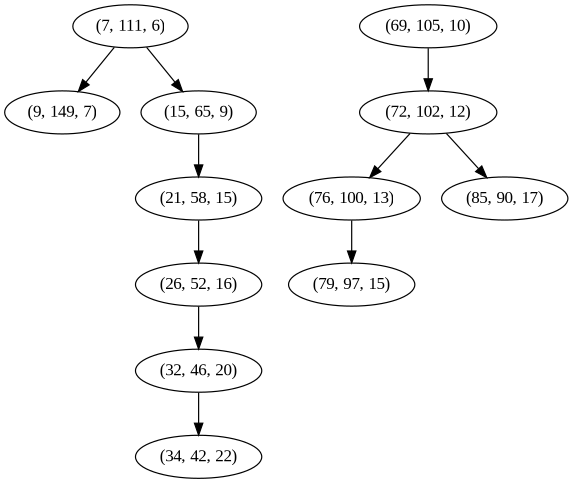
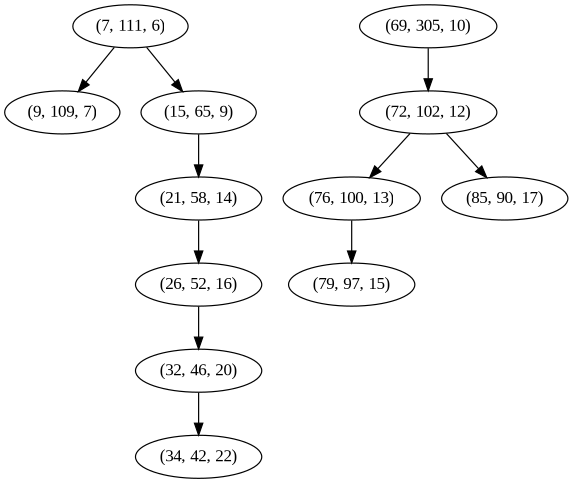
node "(69, 105, 10)": label "(69, 105, 10)" -> "(69, 305, 10)"
node "(9, 149, 7)": label "(9, 149, 7)" -> "(9, 109, 7)"
node "(21, 58, 15)": label "(21, 58, 15)" -> "(21, 58, 14)"
